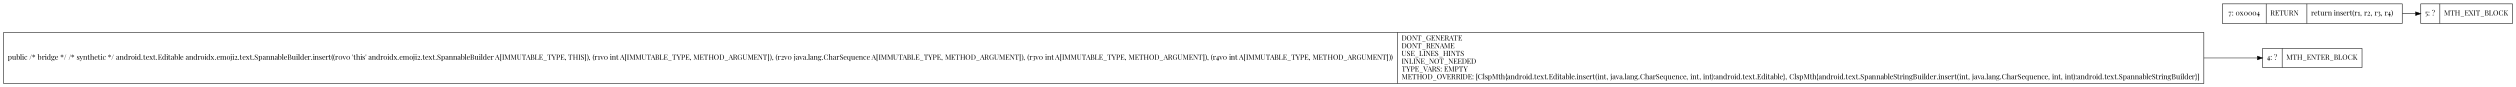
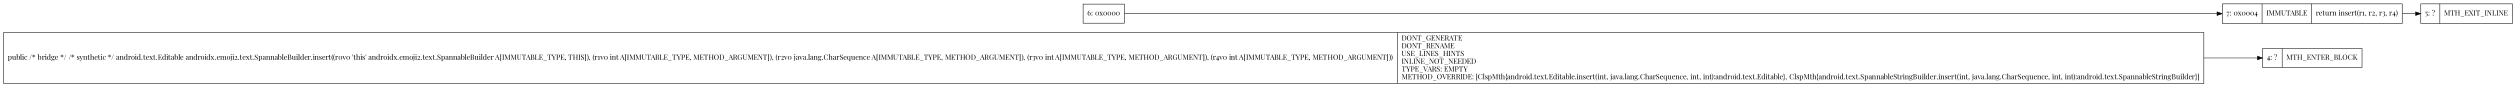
node "7: 0x0004": text "RETURN" -> "IMMUTABLE"
node "5: ?": text "MTH_EXIT_BLOCK" -> "MTH_EXIT_INLINE"
node "6: 0x0000": added
